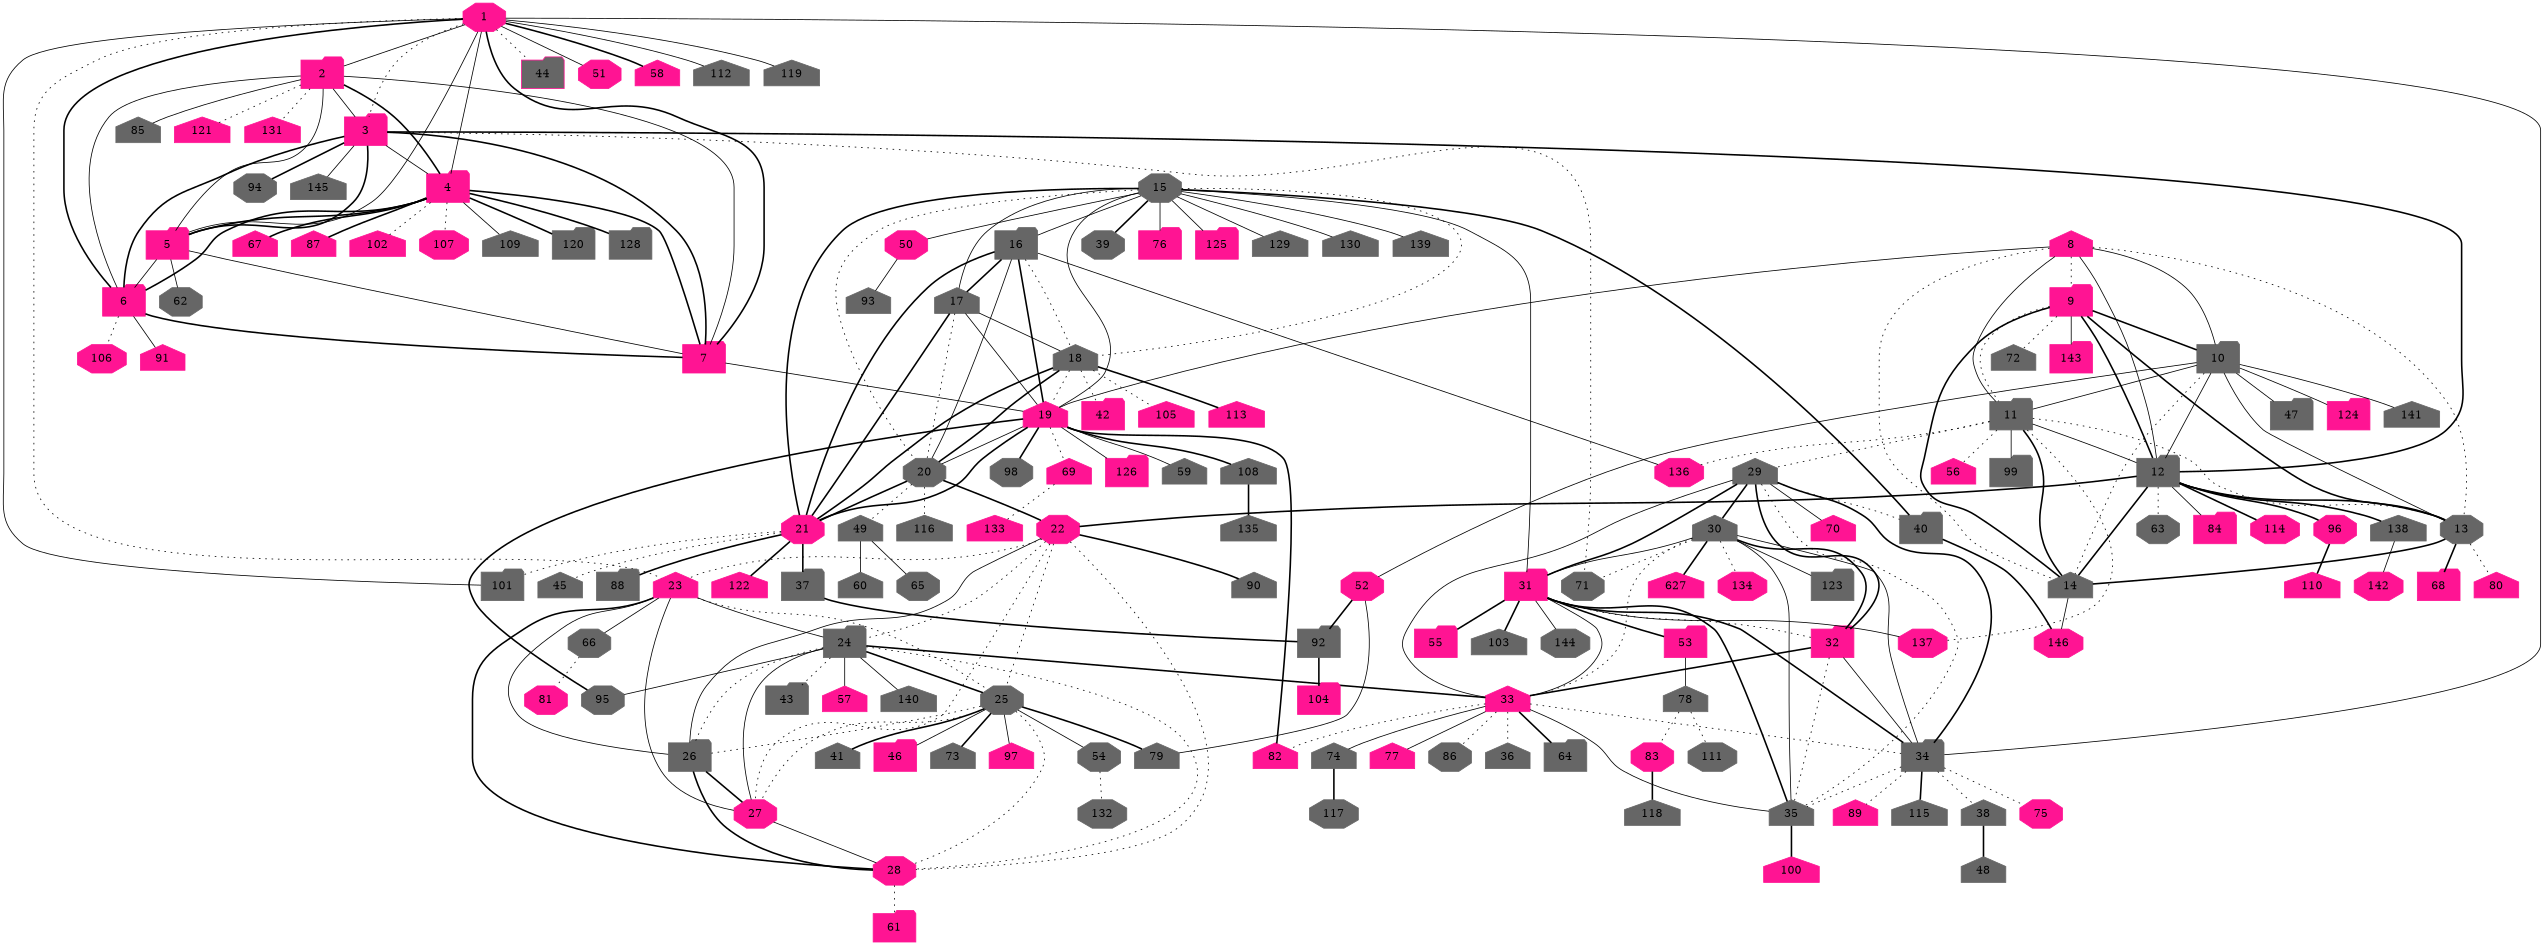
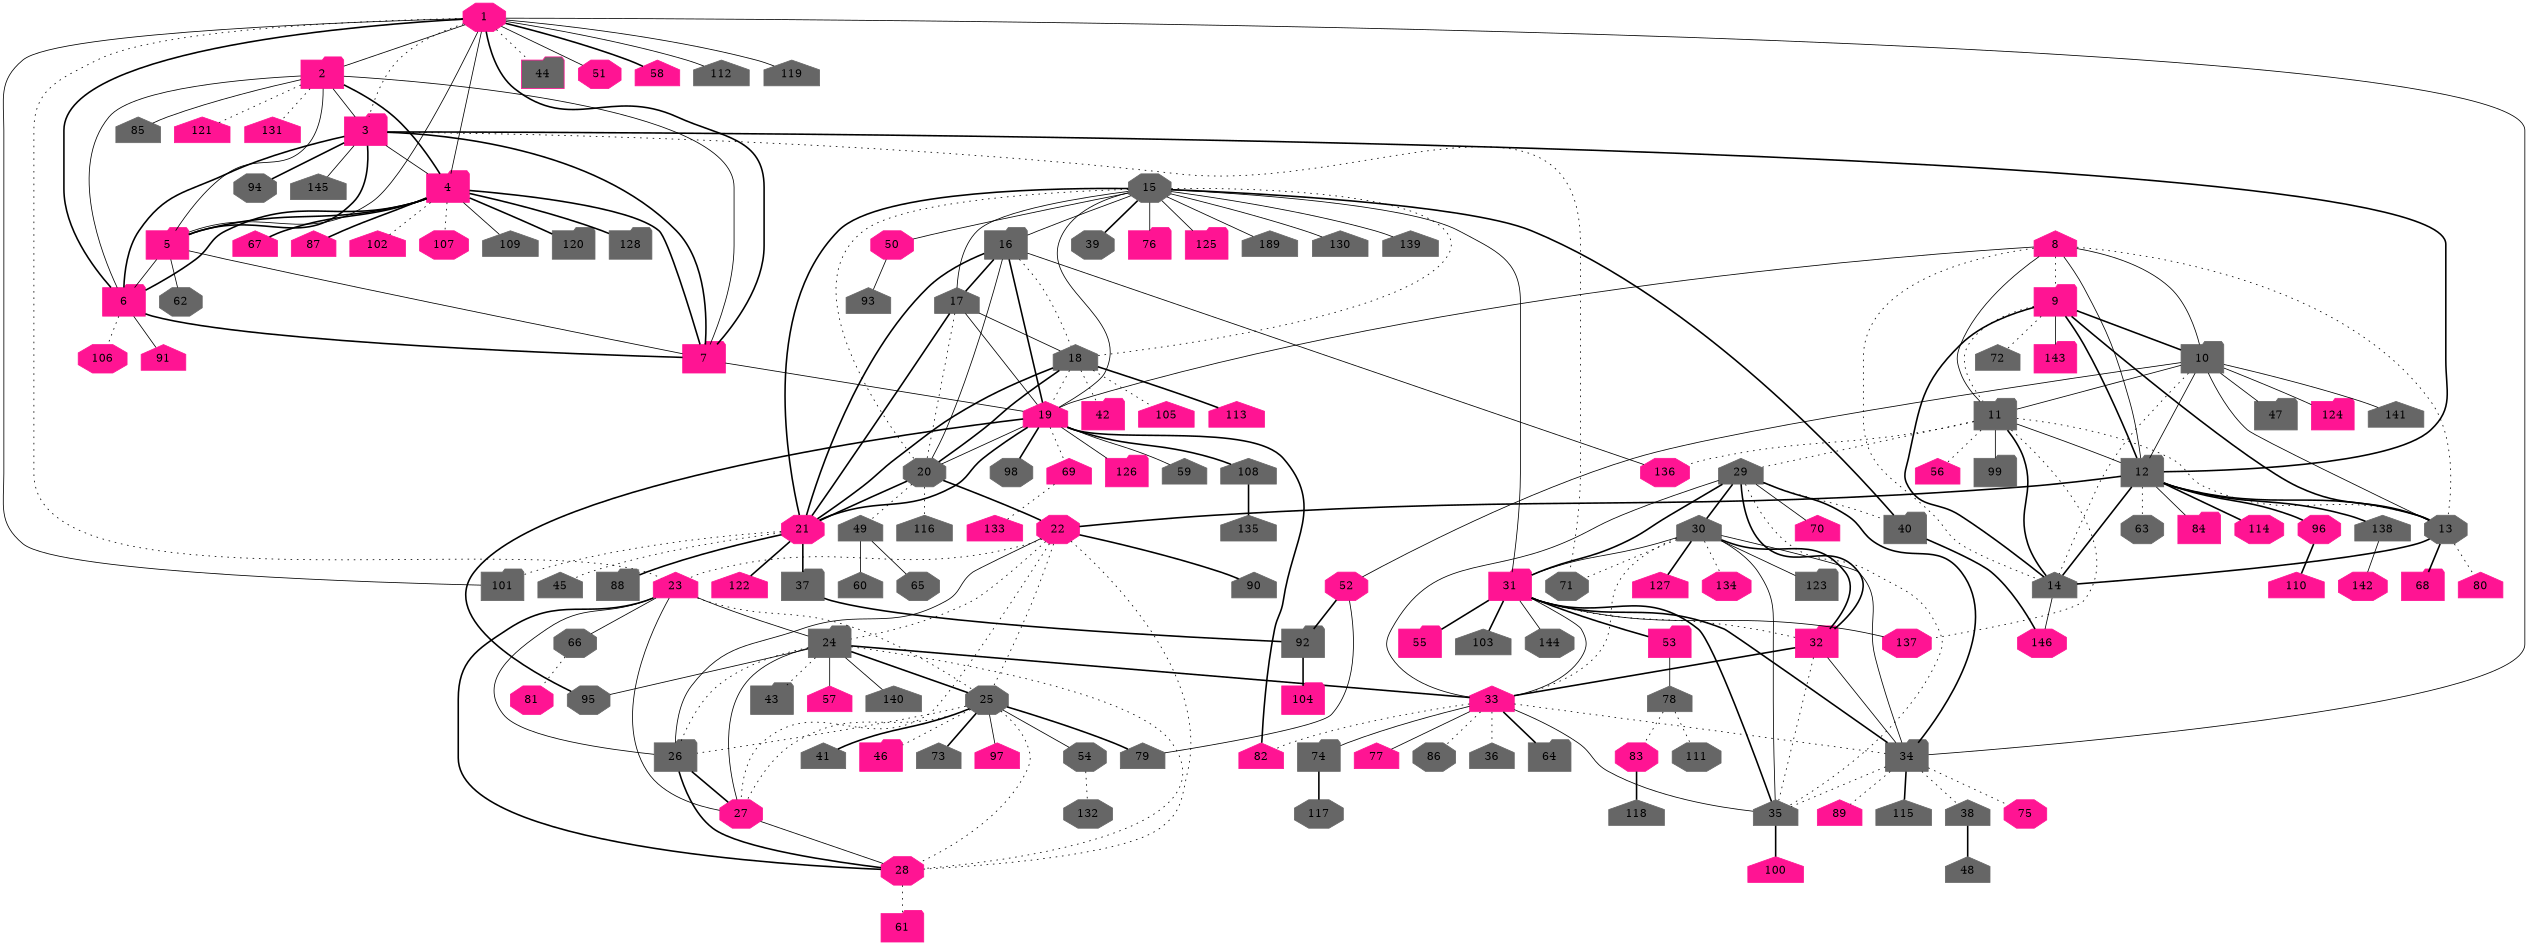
node "129": label "129" -> "189"
node "627": label "627" -> "127"
edge "25" -- "46": style solid -> dotted
node "74": shape house -> folder
